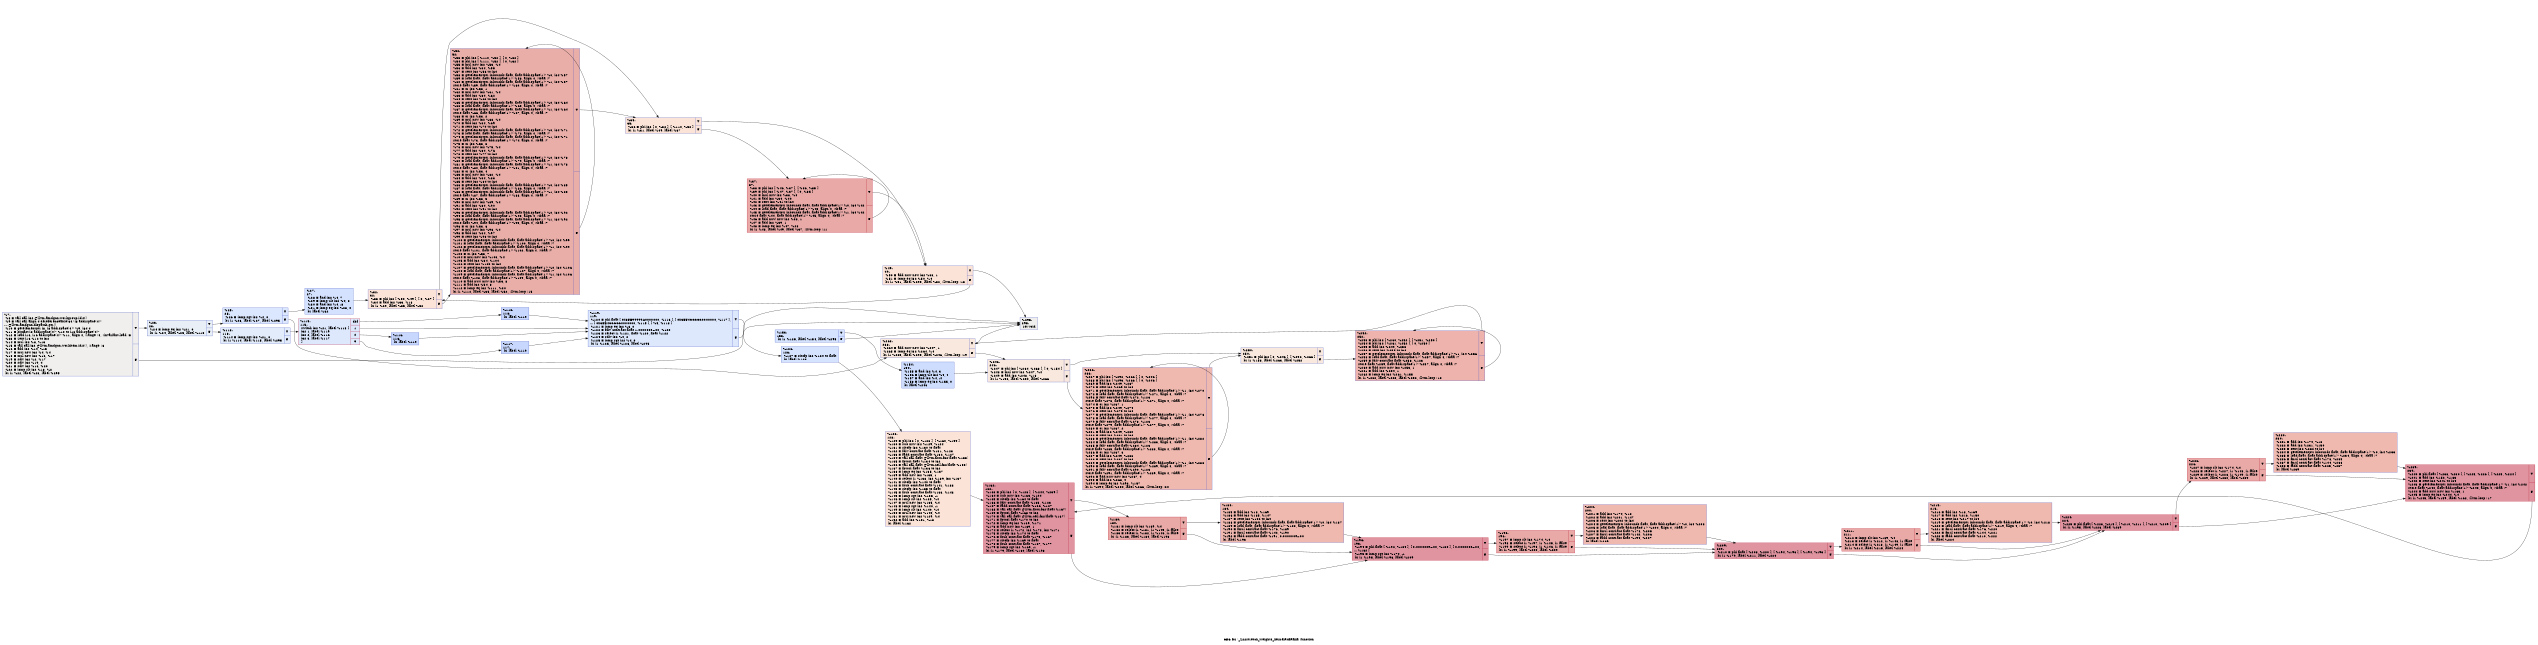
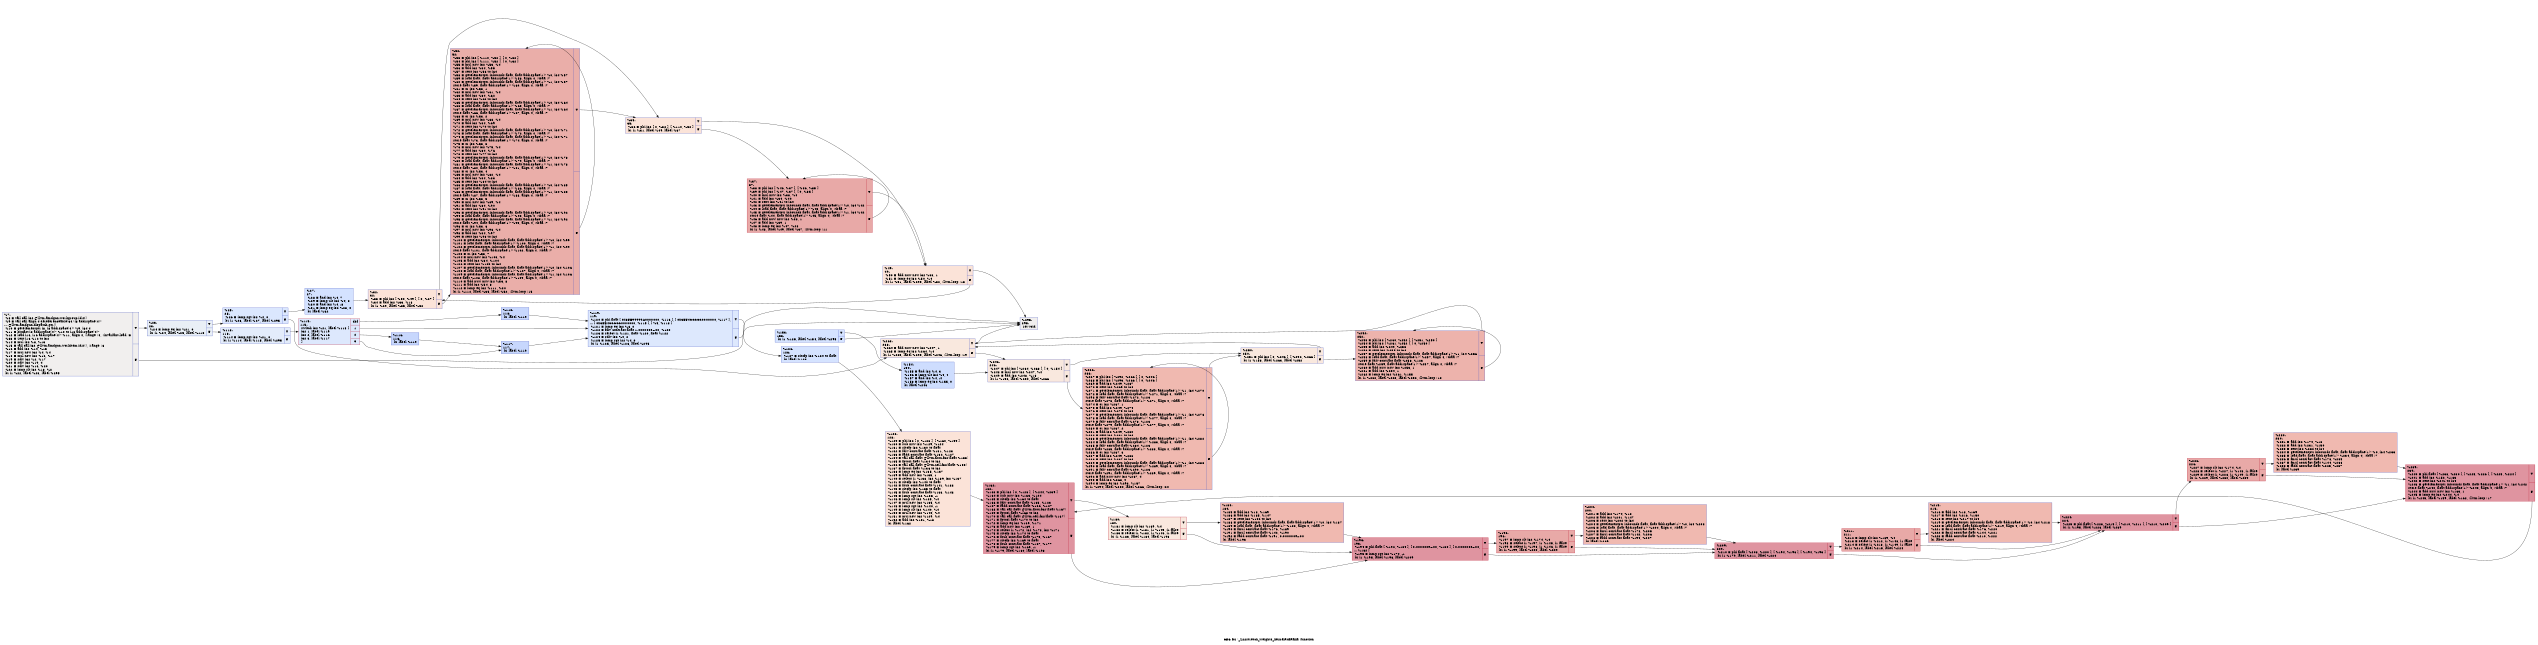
edge "%116:" -> "%119:": now "%116:" -> "%117:"
edge "%250:" -> "%263:": added
node "%180:": fillcolor #ca3b3770 -> #f2cab570
